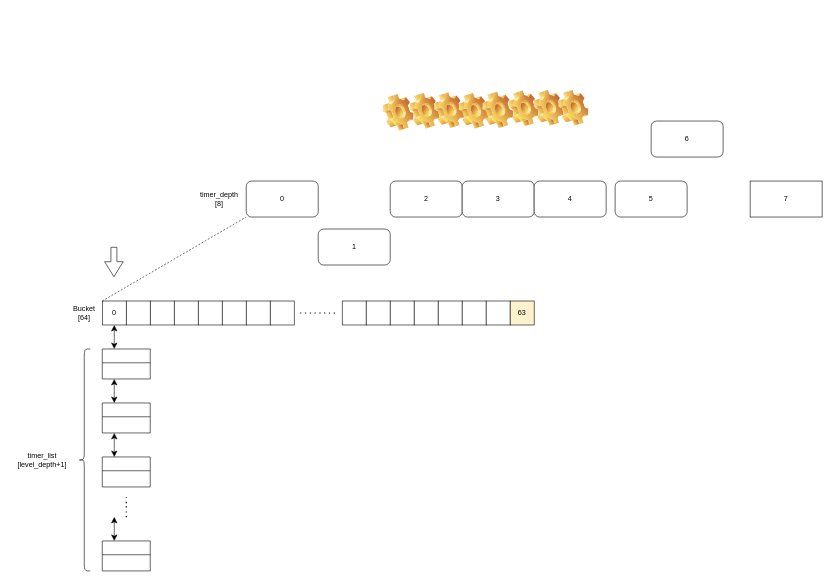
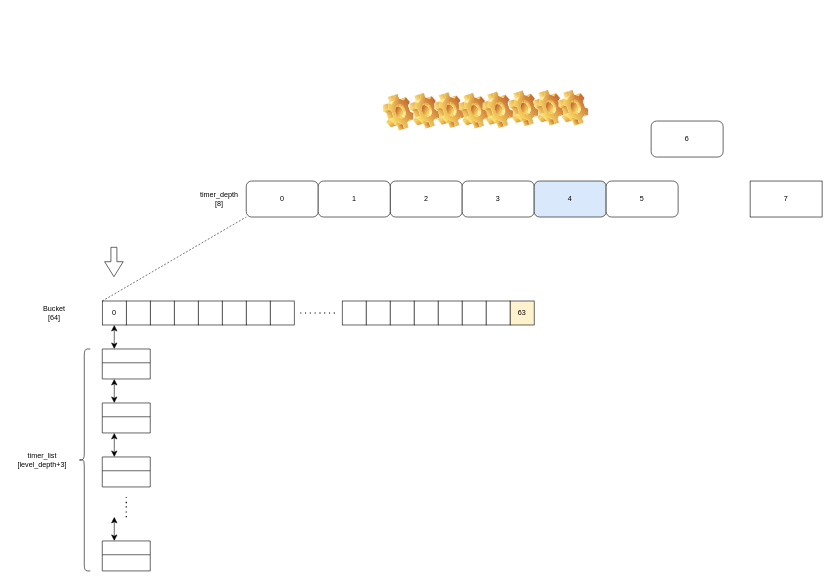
node "4": fillcolor #ffffff -> #dae8fc
node "5": moved (651, 199) -> (642, 199)
node "1": moved (354, 247) -> (354, 199)
node "Bucket [64]": moved (84, 313) -> (54, 313)
node "timer_list [level_depth+1]": label "timer_list [level_depth+1]" -> "timer_list [level_depth+3]"
